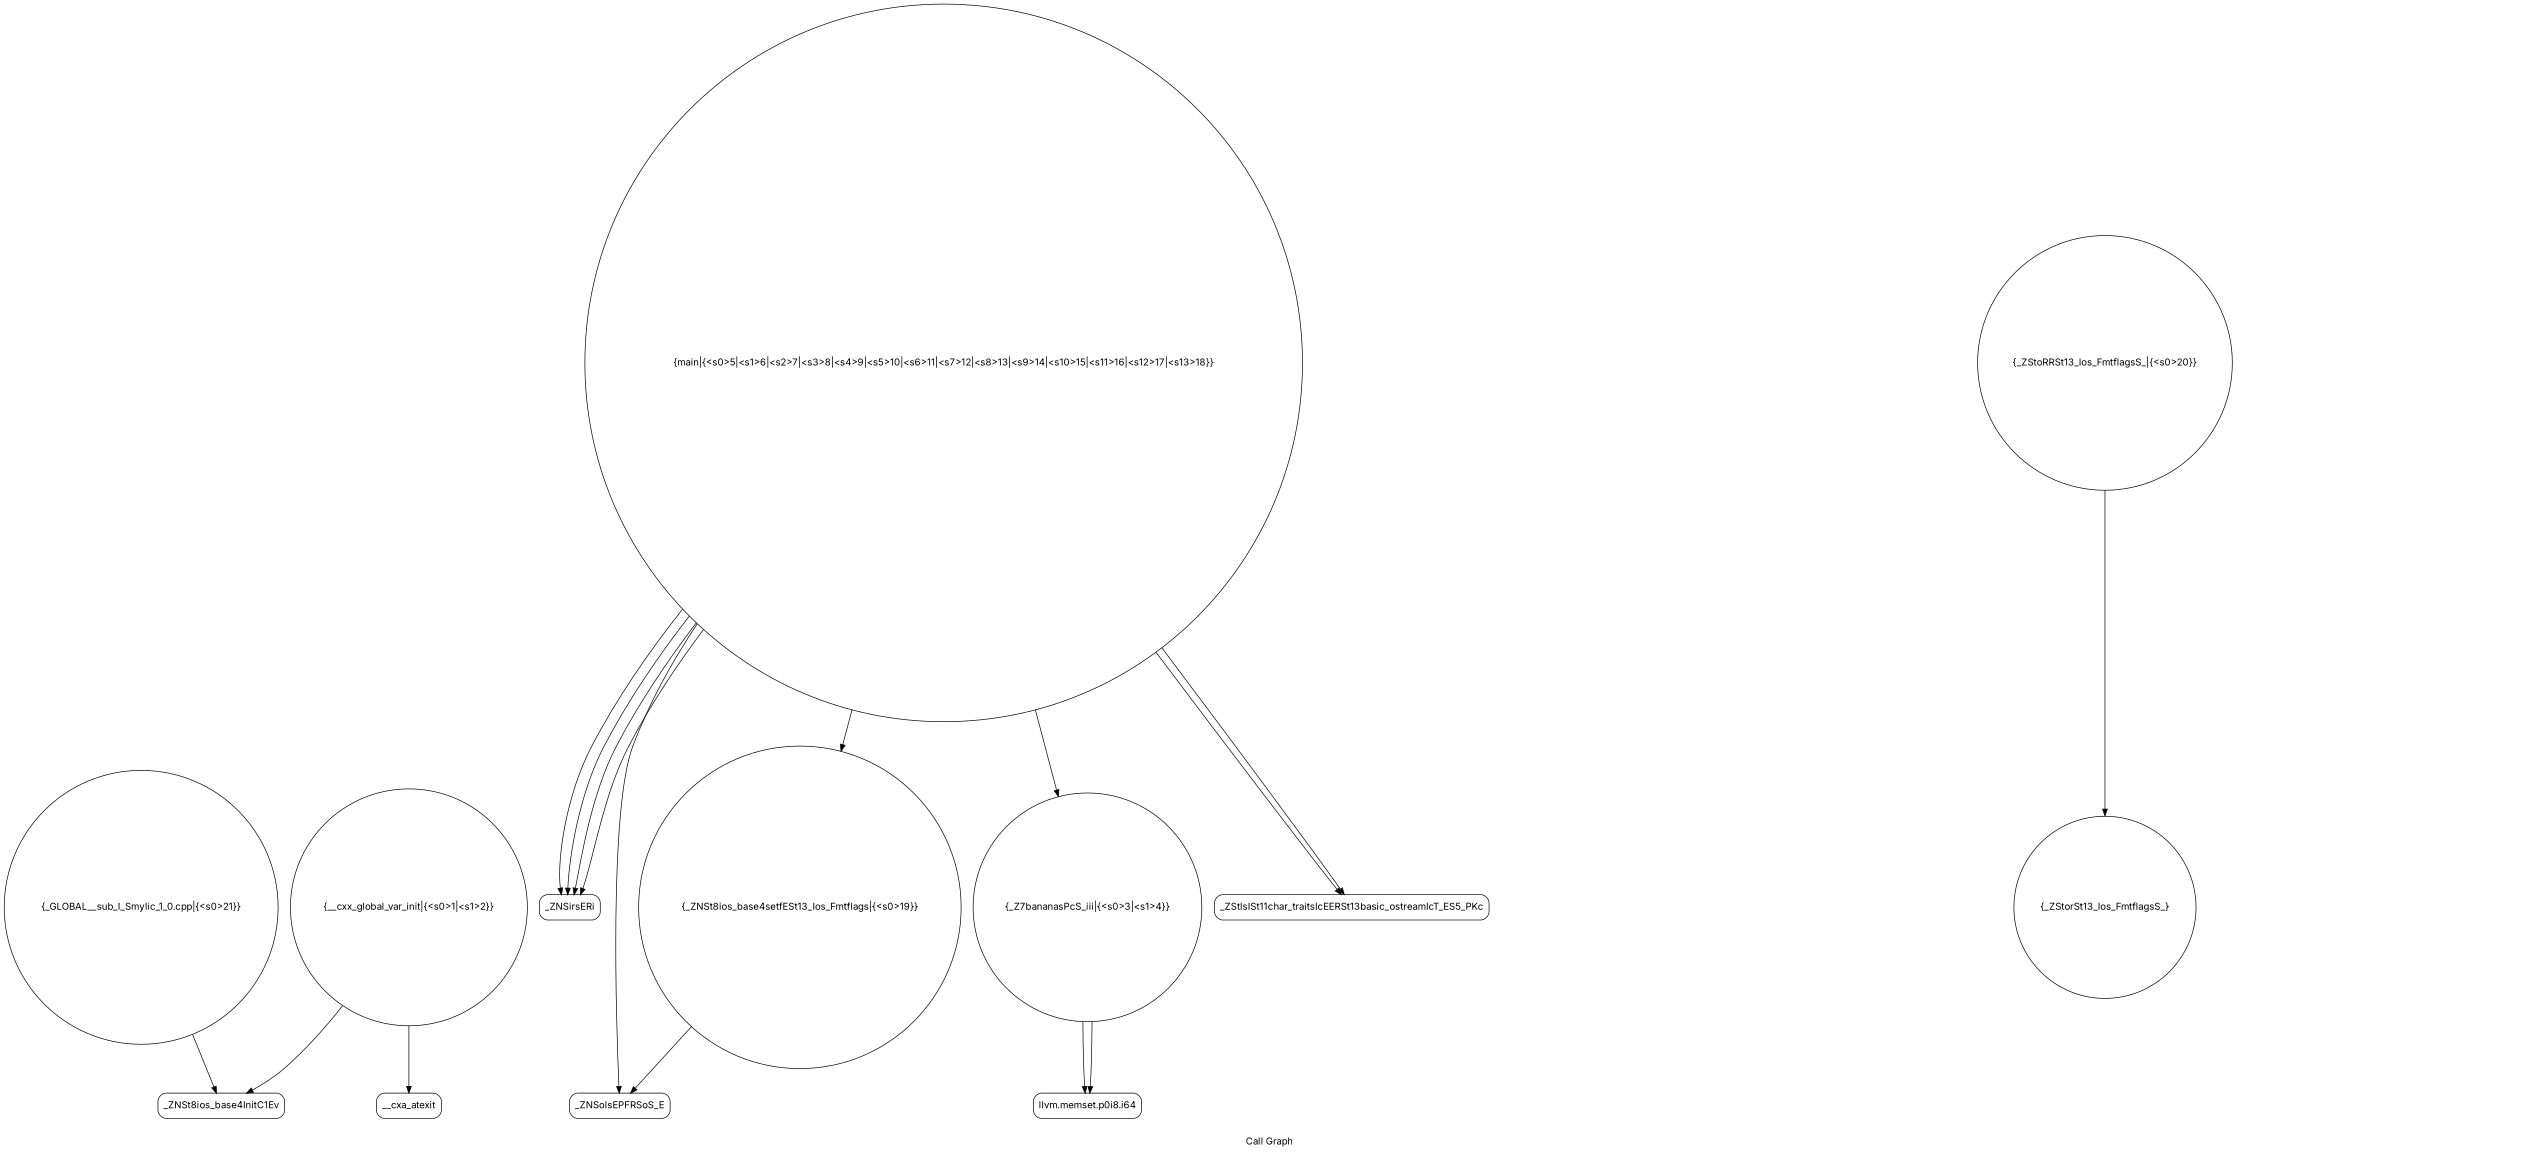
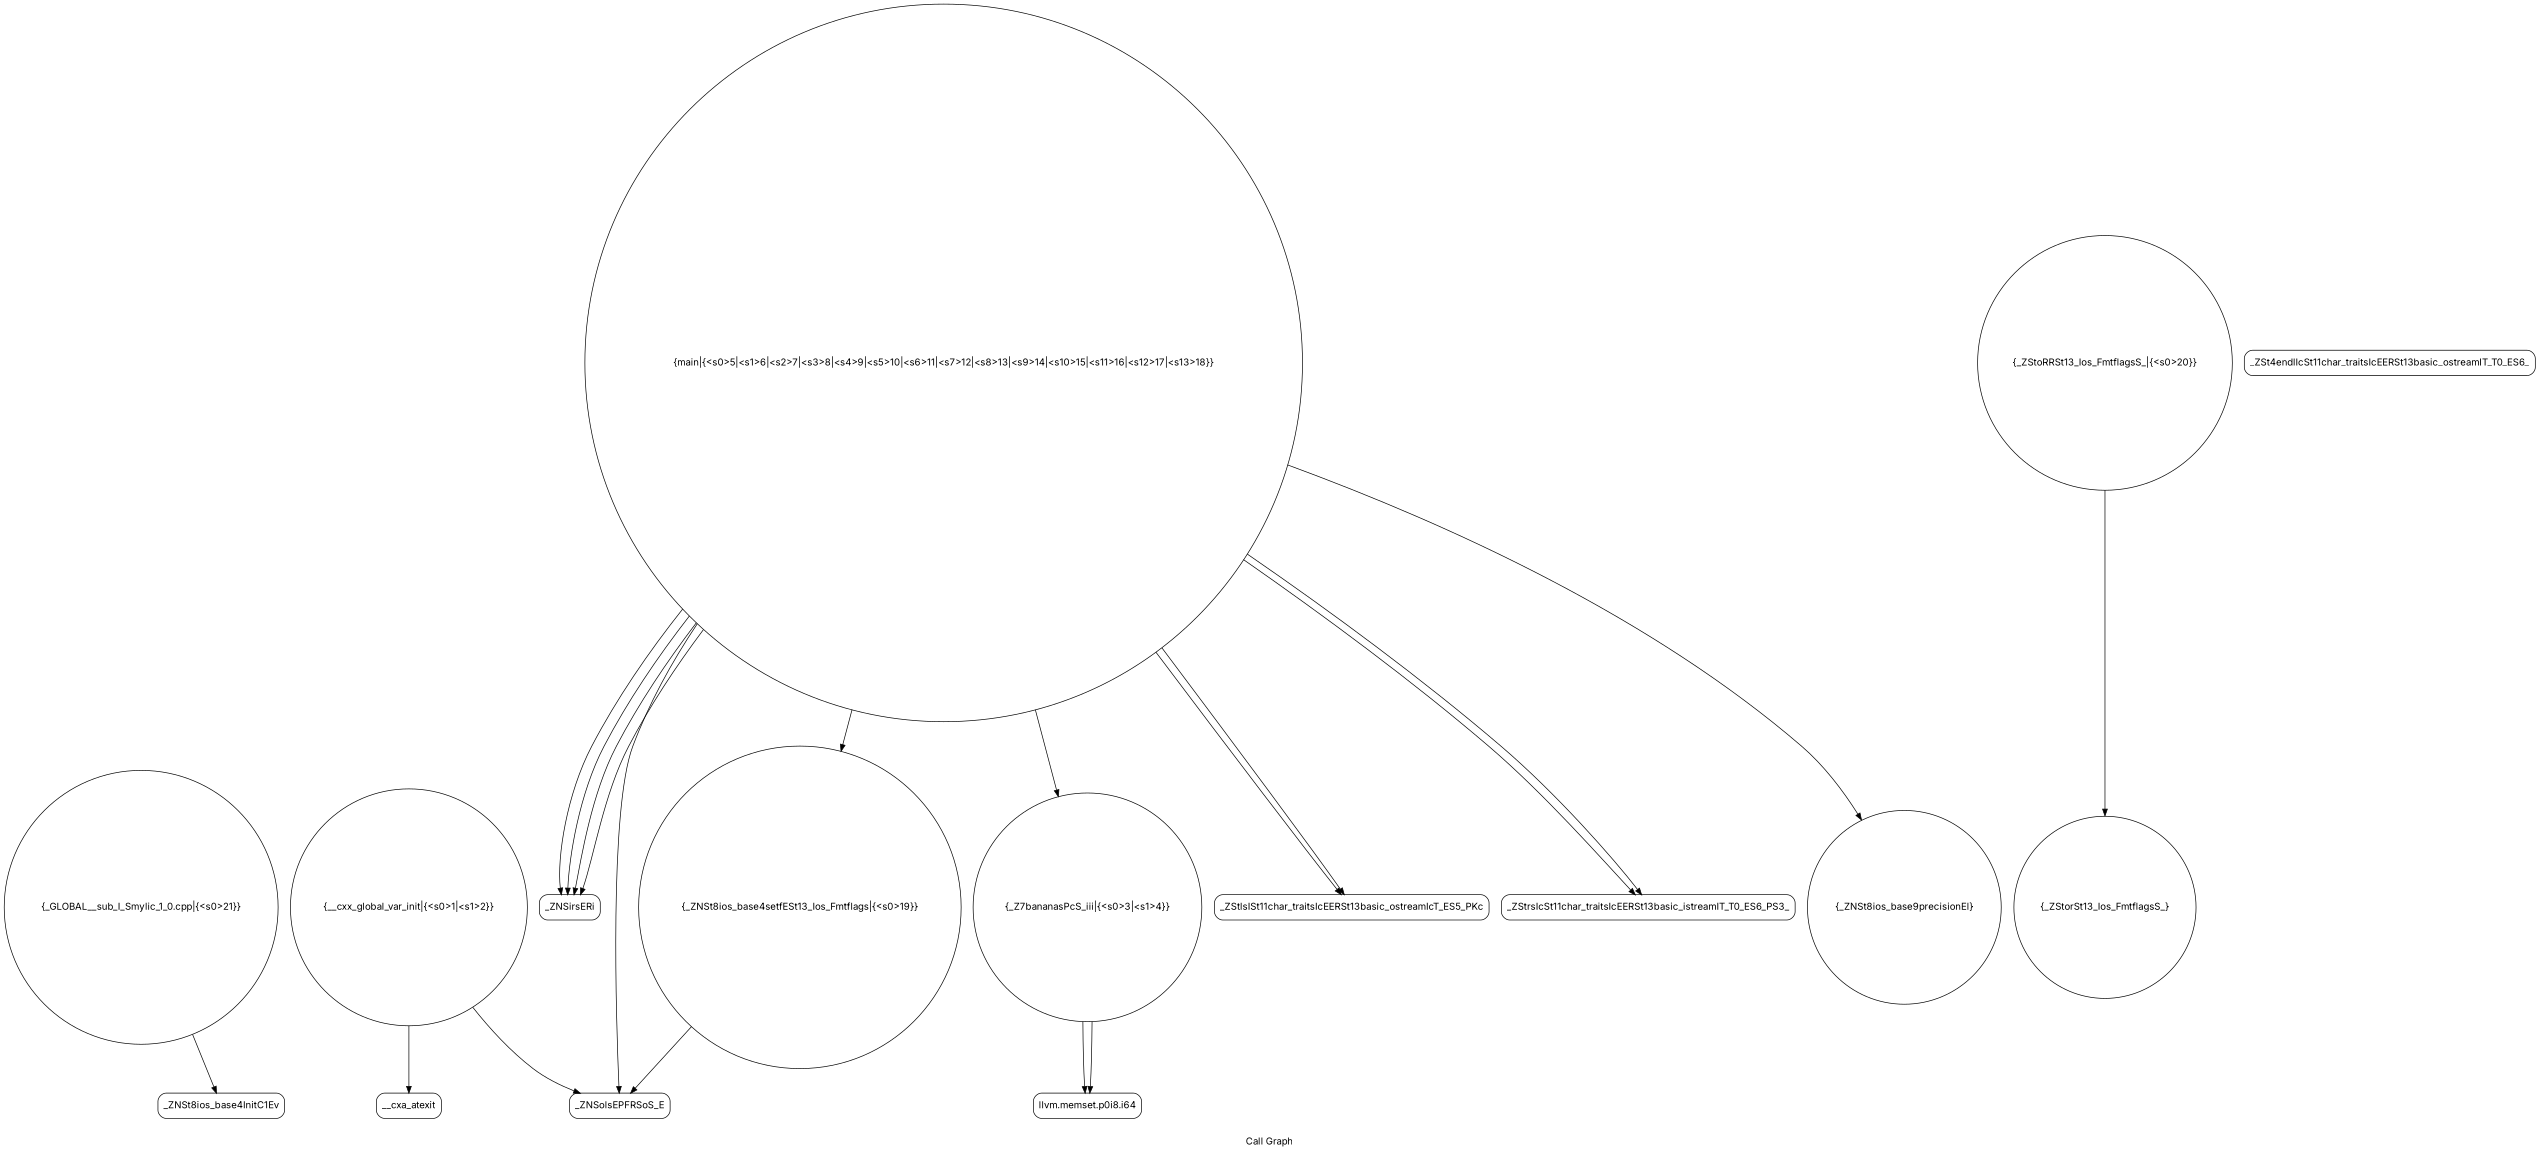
node "_ZSt4endlIcSt11char_traitsIcEERSt13basic_ostreamIT_T0_ES6_": added
node "_ZStrsIcSt11char_traitsIcEERSt13basic_istreamIT_T0_ES6_PS3_": added
node "{_ZNSt8ios_base9precisionEl}": added
edge "{__cxx_global_var_init|{<s0>1|<s1>2}}" -> "_ZNSt8ios_base4InitC1Ev": now "{__cxx_global_var_init|{<s0>1|<s1>2}}" -> "_ZNSolsEPFRSoS_E"
